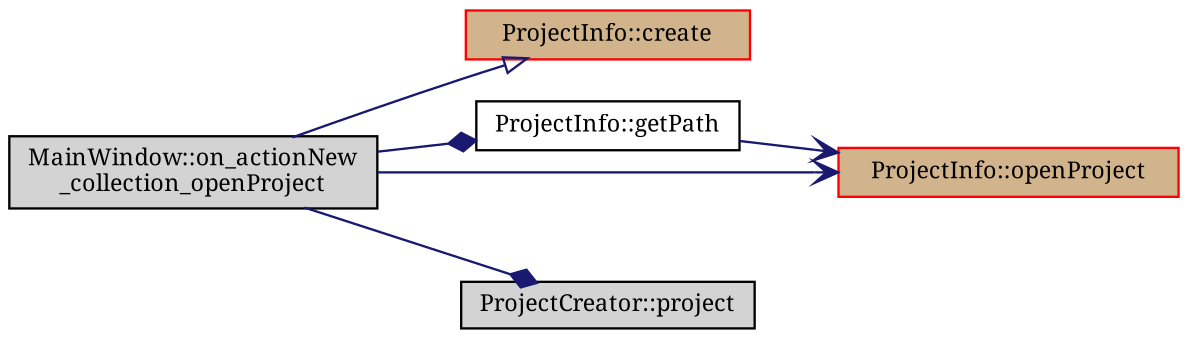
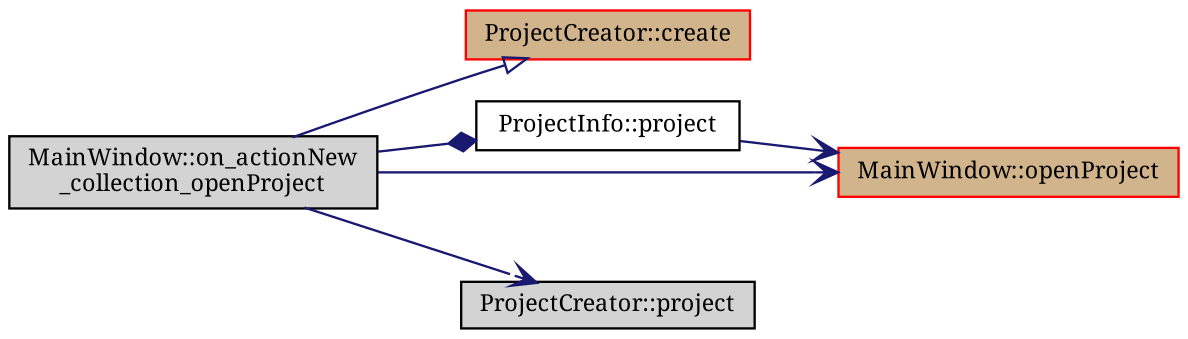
node "ProjectInfo::create": label "ProjectInfo::create" -> "ProjectCreator::create"
node "ProjectInfo::getPath": label "ProjectInfo::getPath" -> "ProjectInfo::project"
node "ProjectInfo::openProject": label "ProjectInfo::openProject" -> "MainWindow::openProject"
edge "MainWindow::on_actionNew _collection_openProject" -> "ProjectCreator::project": arrowhead diamond -> vee
